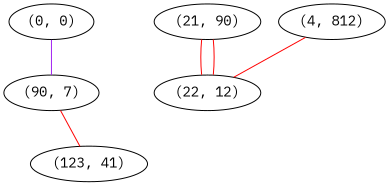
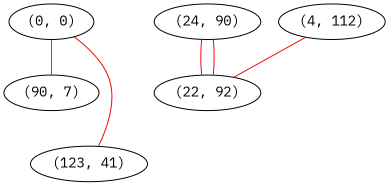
node "(21, 90)": label "(21, 90)" -> "(24, 90)"
node "(4, 812)": label "(4, 812)" -> "(4, 112)"
node "(22, 12)": label "(22, 12)" -> "(22, 92)"
edge "(90, 7)" -- "(123, 41)": now "(0, 0)" -- "(123, 41)"
